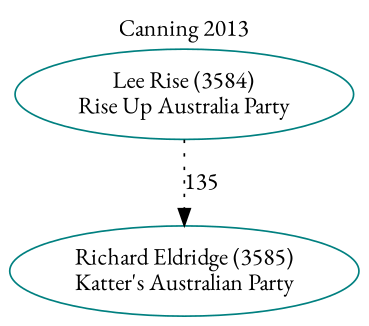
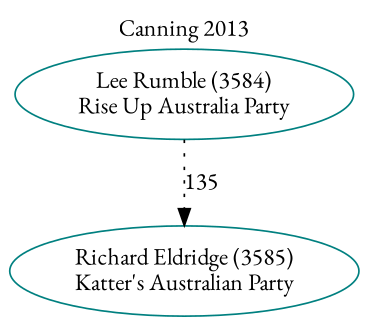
node "Lee Rise (3584) Rise Up Australia Party": label "Lee Rise (3584) Rise Up Australia Party" -> "Lee Rumble (3584) Rise Up Australia Party"
